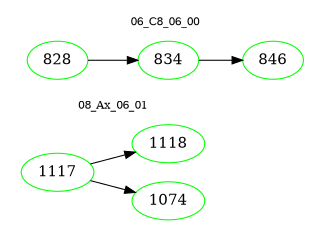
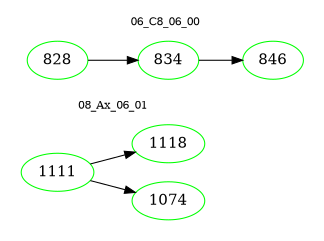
node "1117": label "1117" -> "1111"
